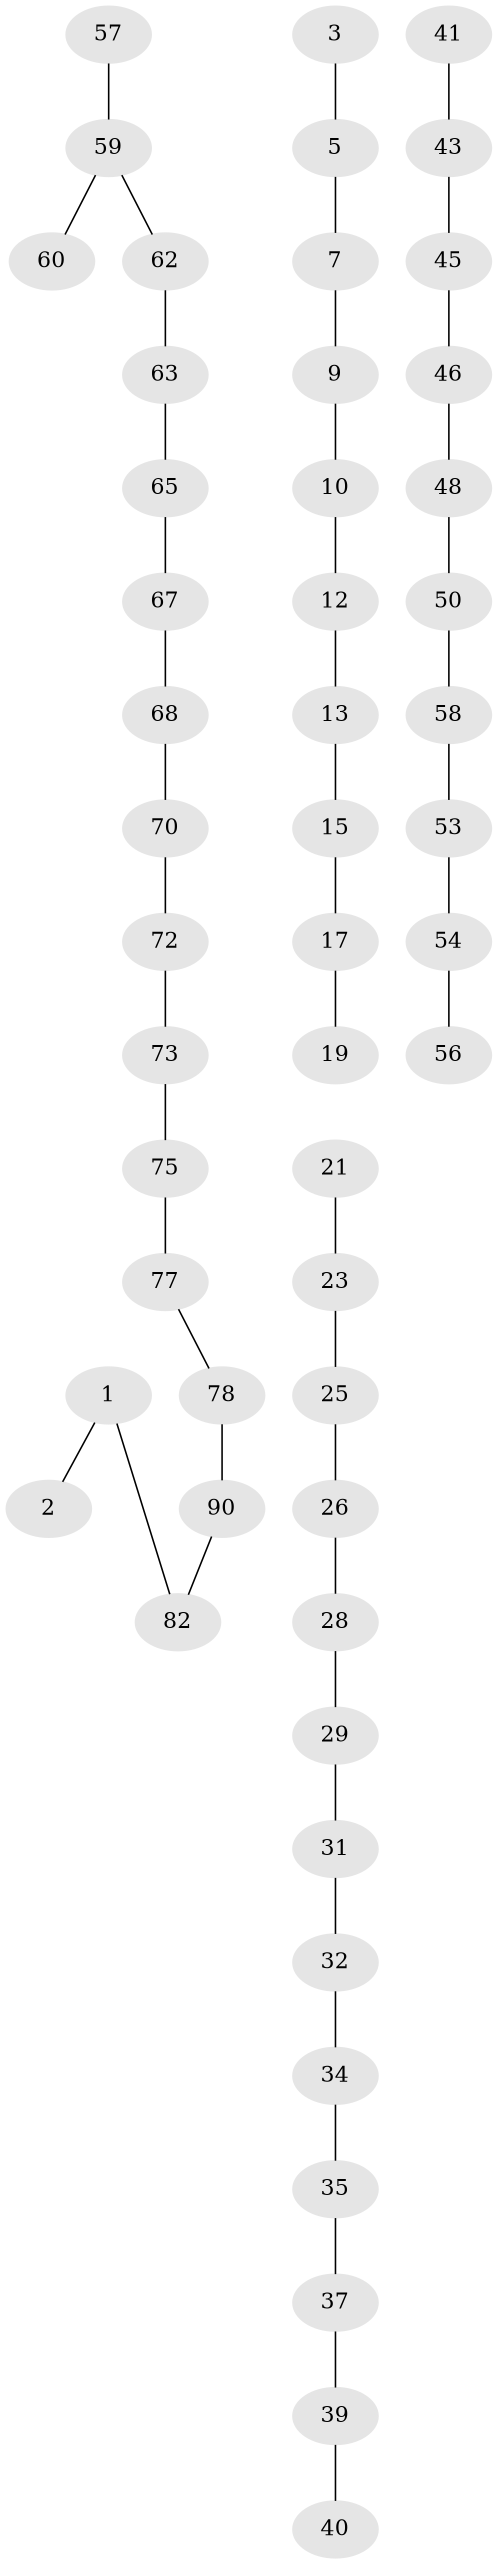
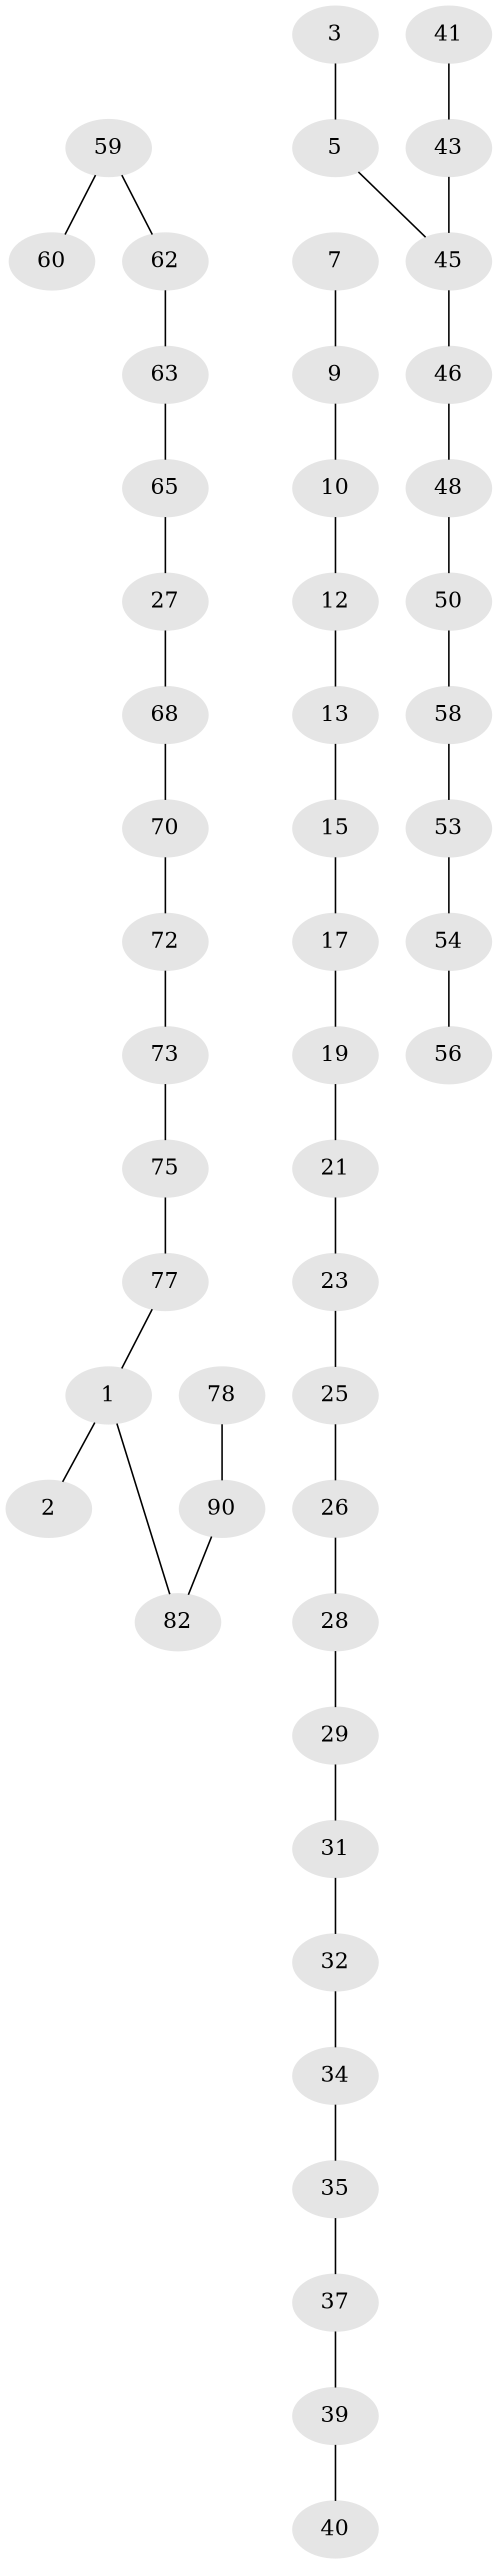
node "57": removed
edge "5" -- "7": now "5" -- "45"
node "67": label "67" -> "27"
edge "19" -- "21": added
edge "77" -- "78": now "77" -- "1"
